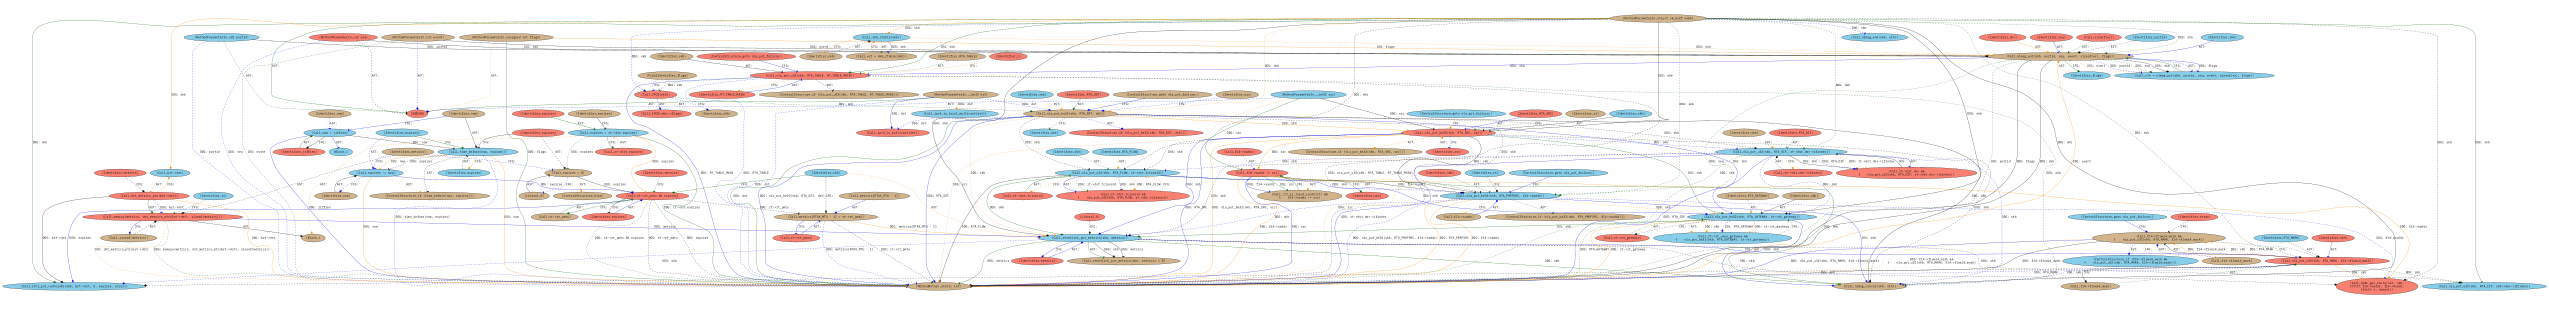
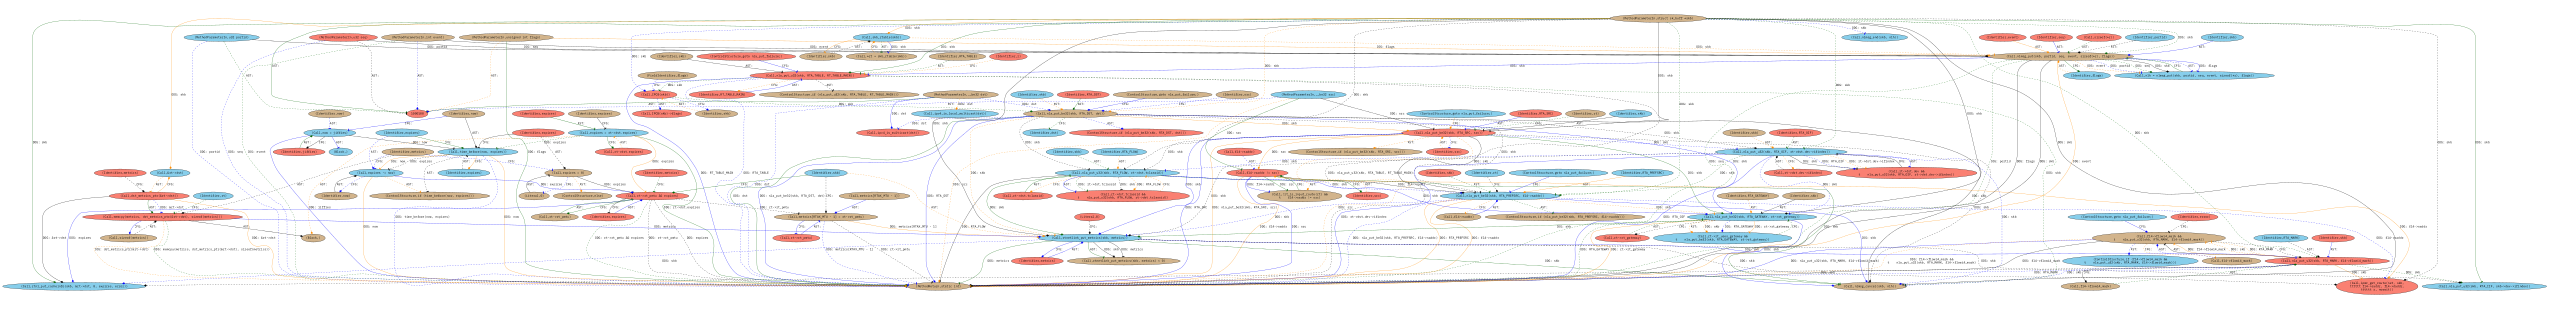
node "(Identifier,dev)": label "(Identifier,dev)" -> "(Identifier,event)"
edge "(Call,expires = rt->dst.expires)" -> "(Call,expires = 0)": now "(Call,expires = rt->dst.expires)" -> "(Call,time_before(now, expires))"
node "(Identifier,RTA_PREFSRC)": added
